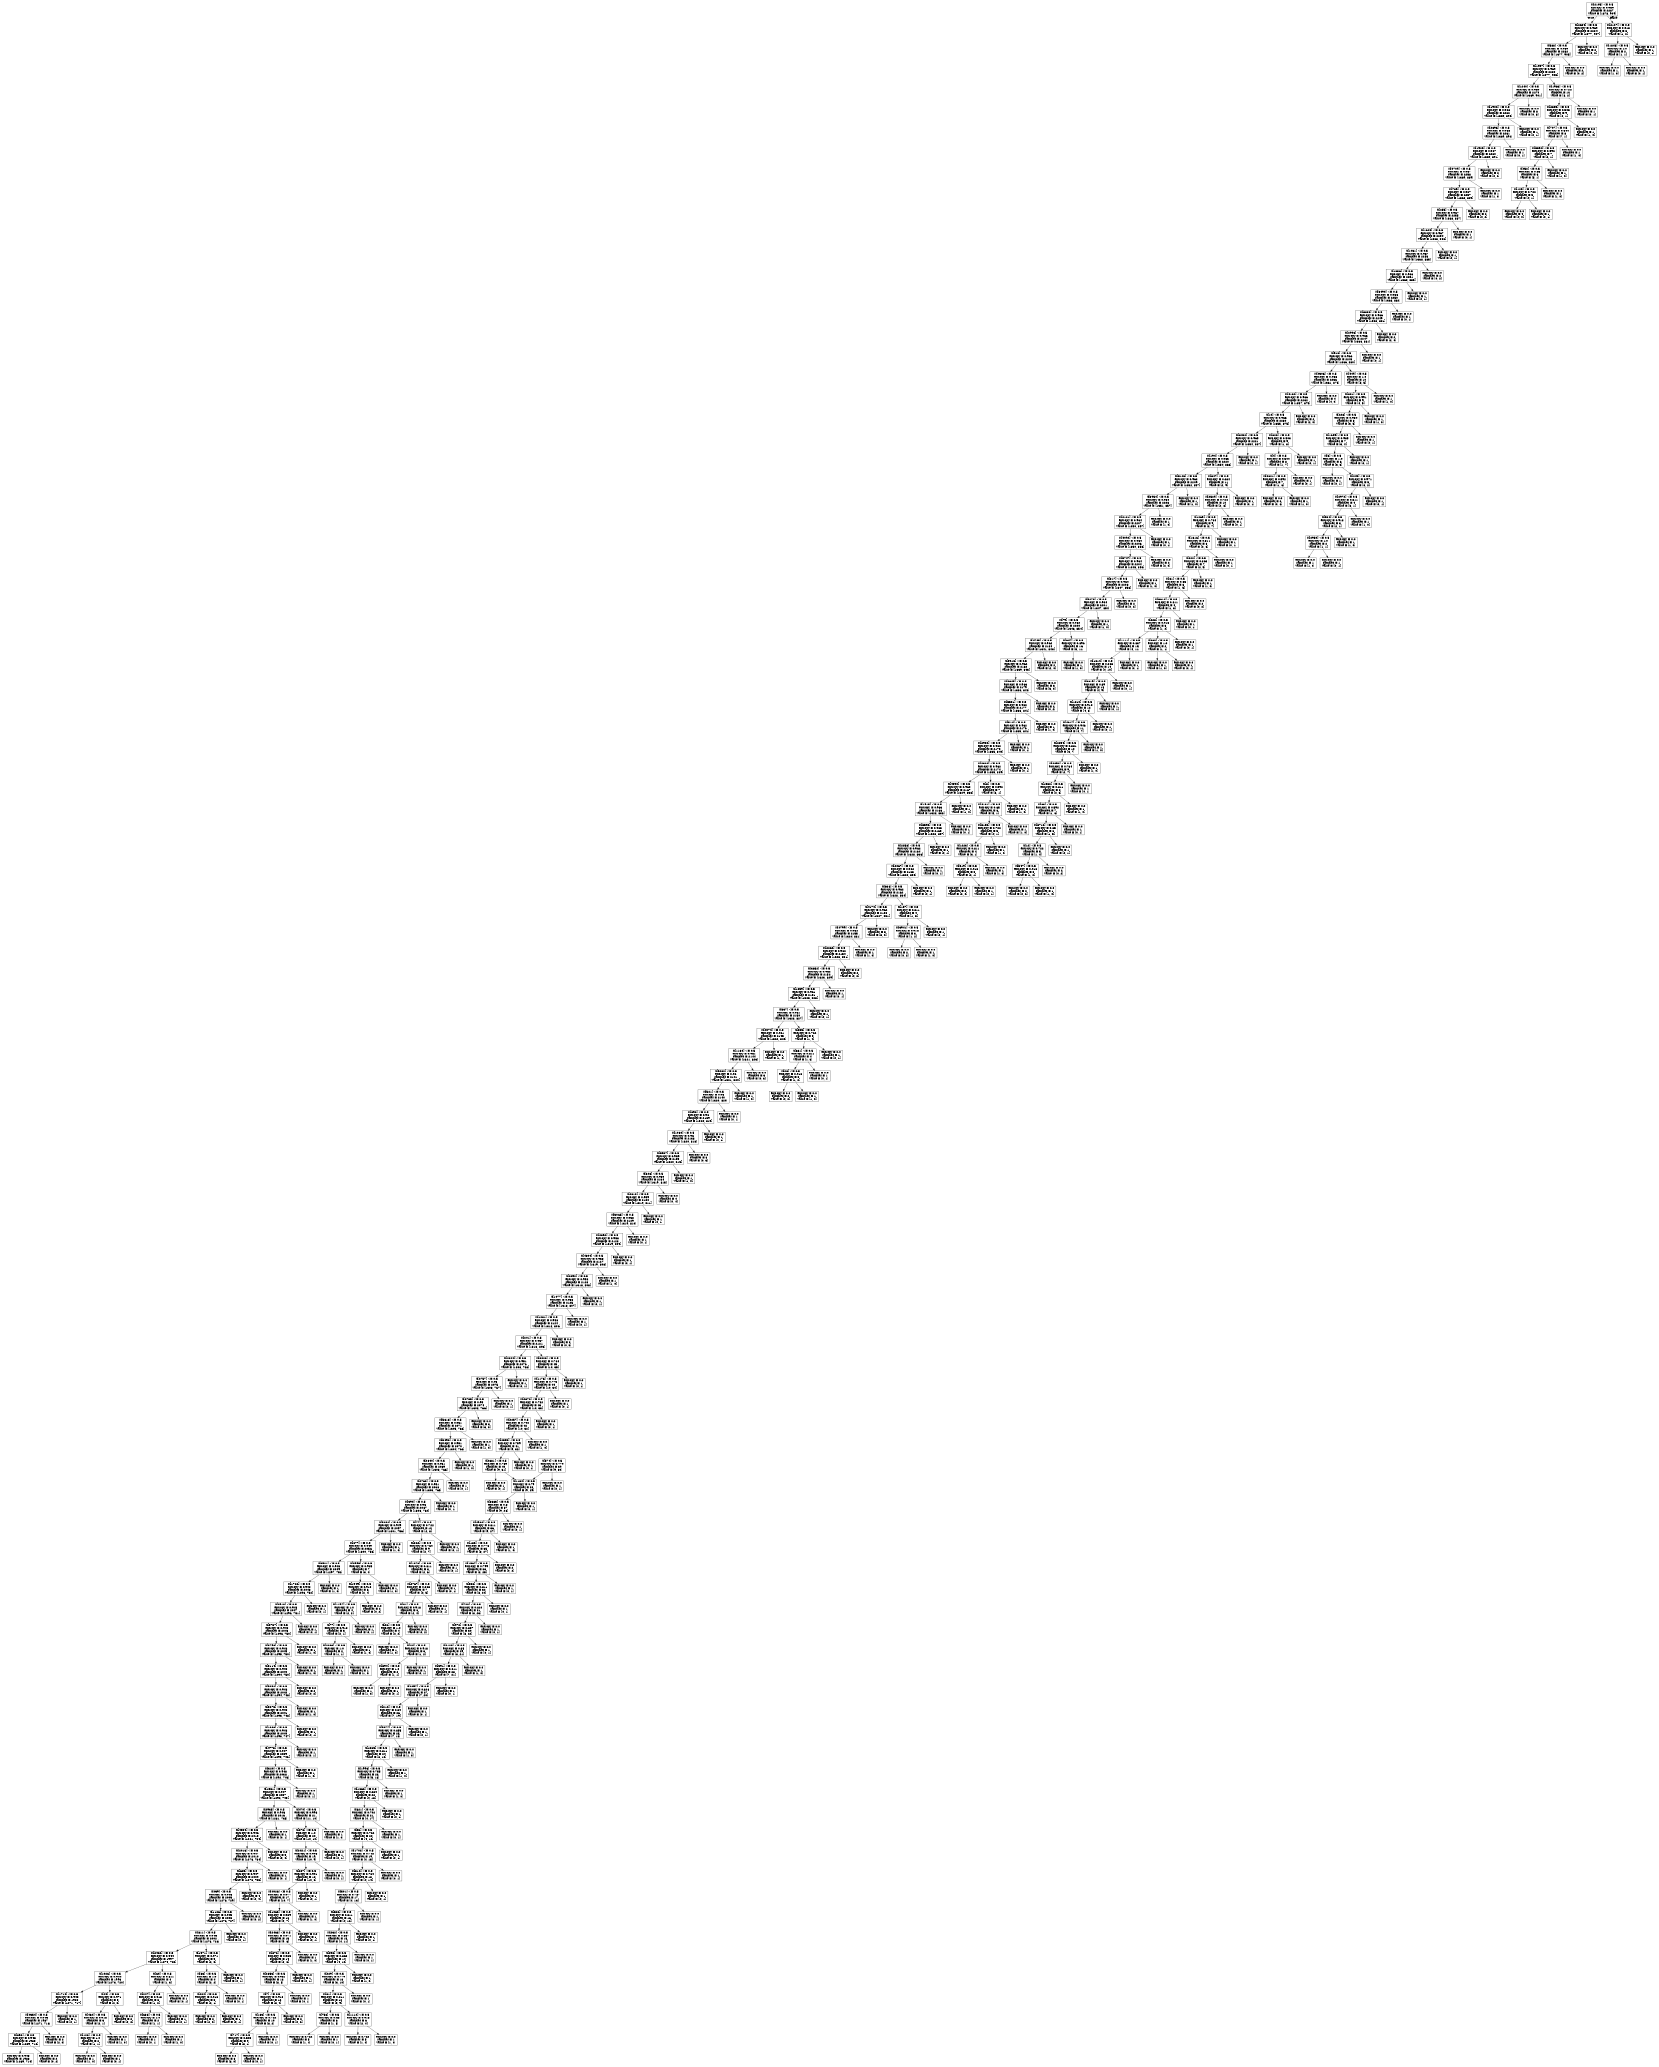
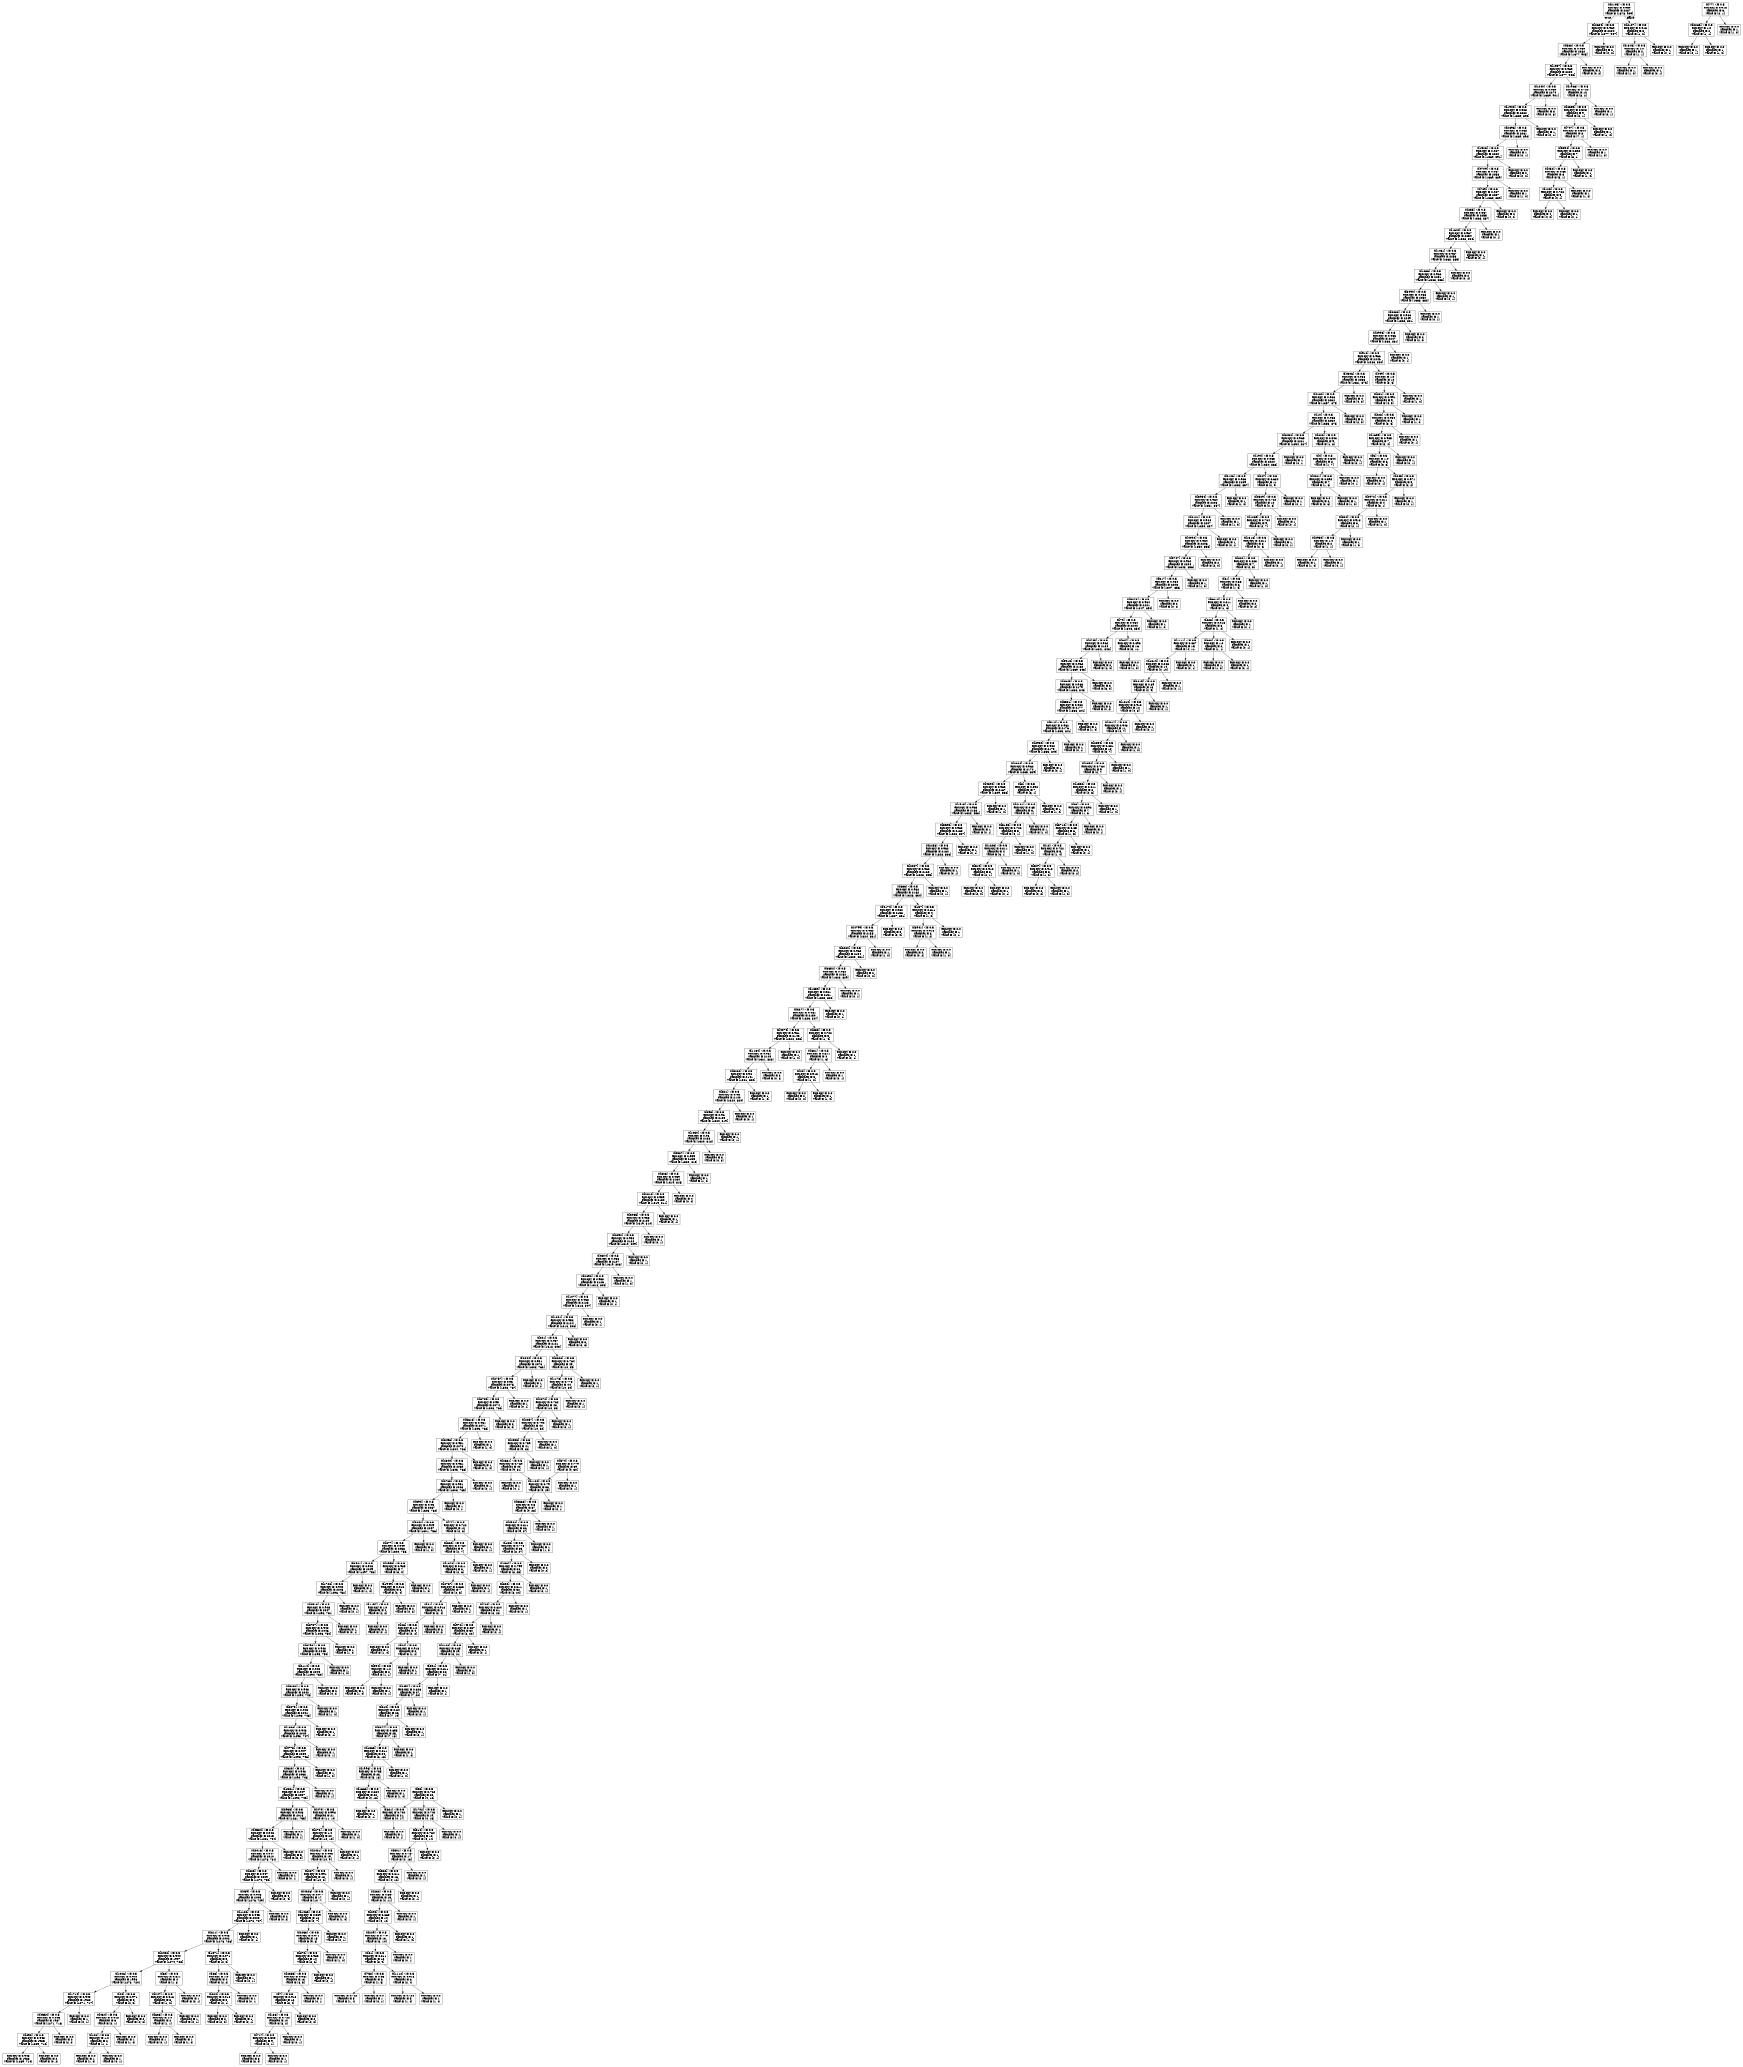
edge "X[1197] <= 0.5 entropy = 1.0 samples = 4 value = [2, 2]" -> "X[77] <= 0.5 entropy = 0.918 samples = 3 value = [2, 1]": removed
edge "X[621] <= 0.5 entropy = 0.702 samples = 21 value = [4, 17]" -> "X[53] <= 0.5 entropy = 0.722 samples = 20 value = [4, 16]": reversed
